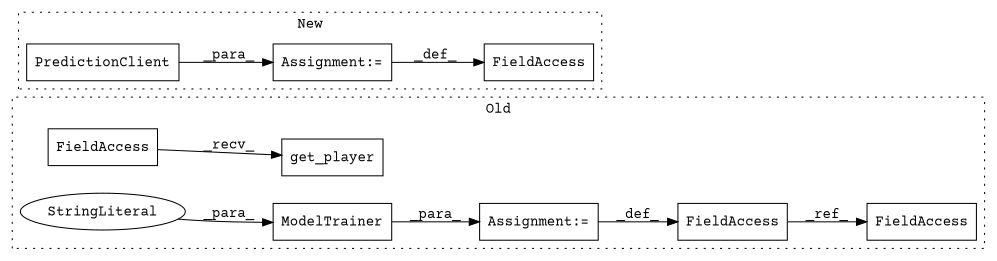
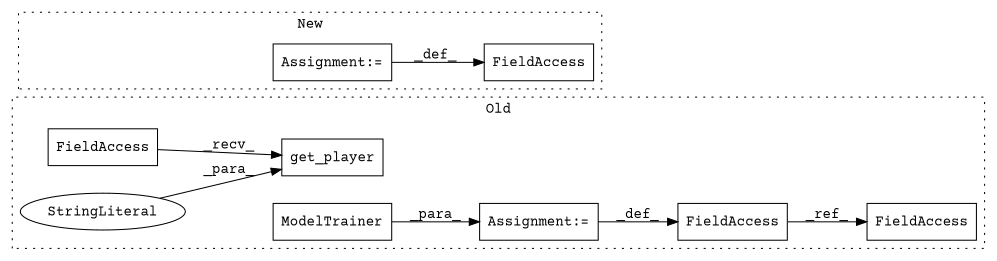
node "PredictionClient": removed
edge "StringLiteral" -> "ModelTrainer": now "StringLiteral" -> "get_player"
